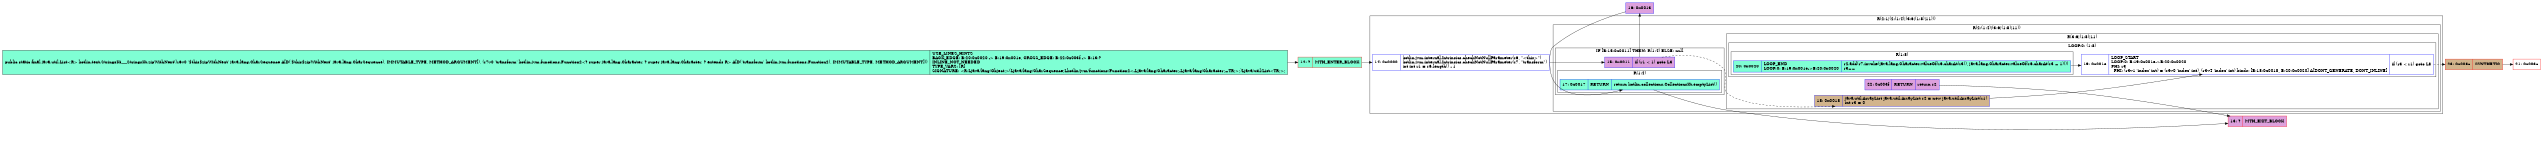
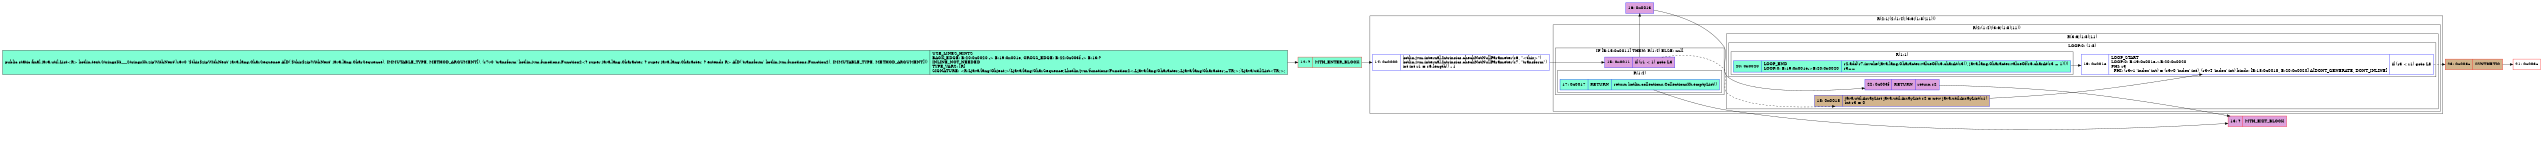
cluster "R(1:8)": label "R(1:8)" -> "R(1:1)"
edge "16: 0x0013" -> "17: 0x0017": now "16: 0x0013" -> "22: 0x003f"
